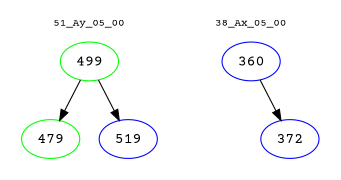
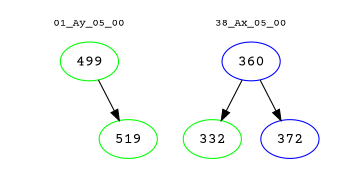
cluster "51_Ay_05_00": label "51_Ay_05_00" -> "01_Ay_05_00"
node "479": removed
node "519": color blue -> green
node "332": added
